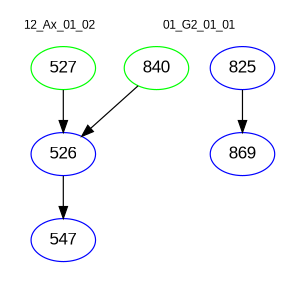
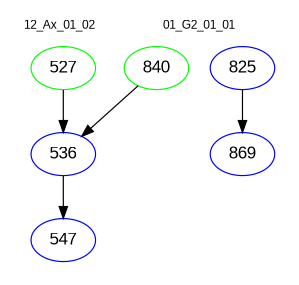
node "526": label "526" -> "536"
